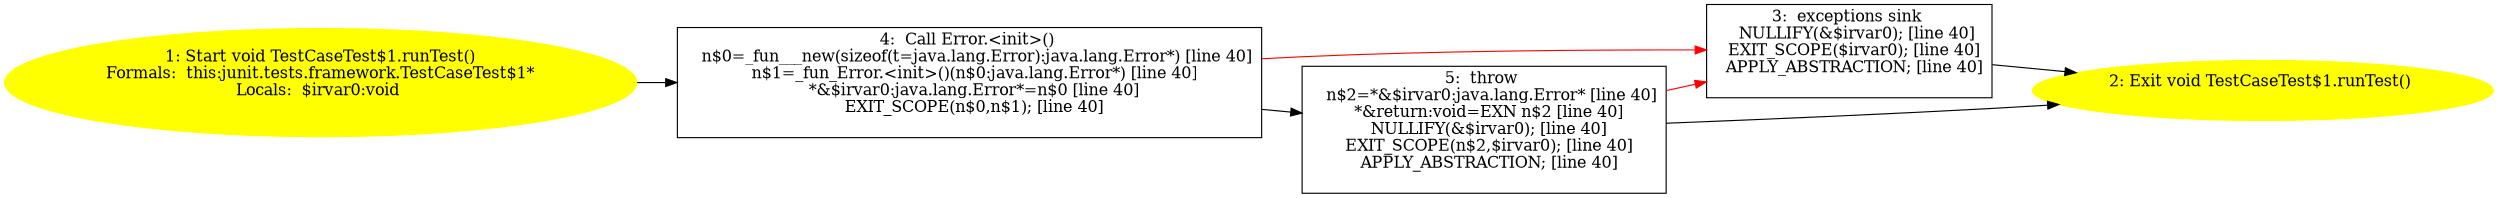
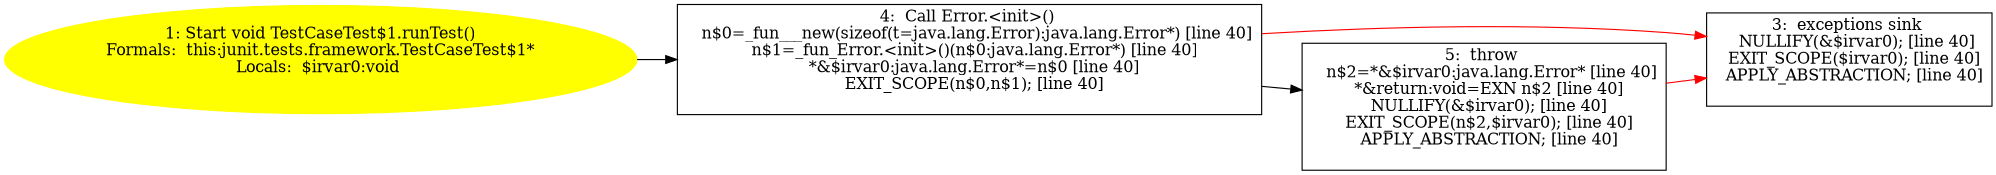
node "2: Exit void TestCaseTest$1.runTest()": removed
